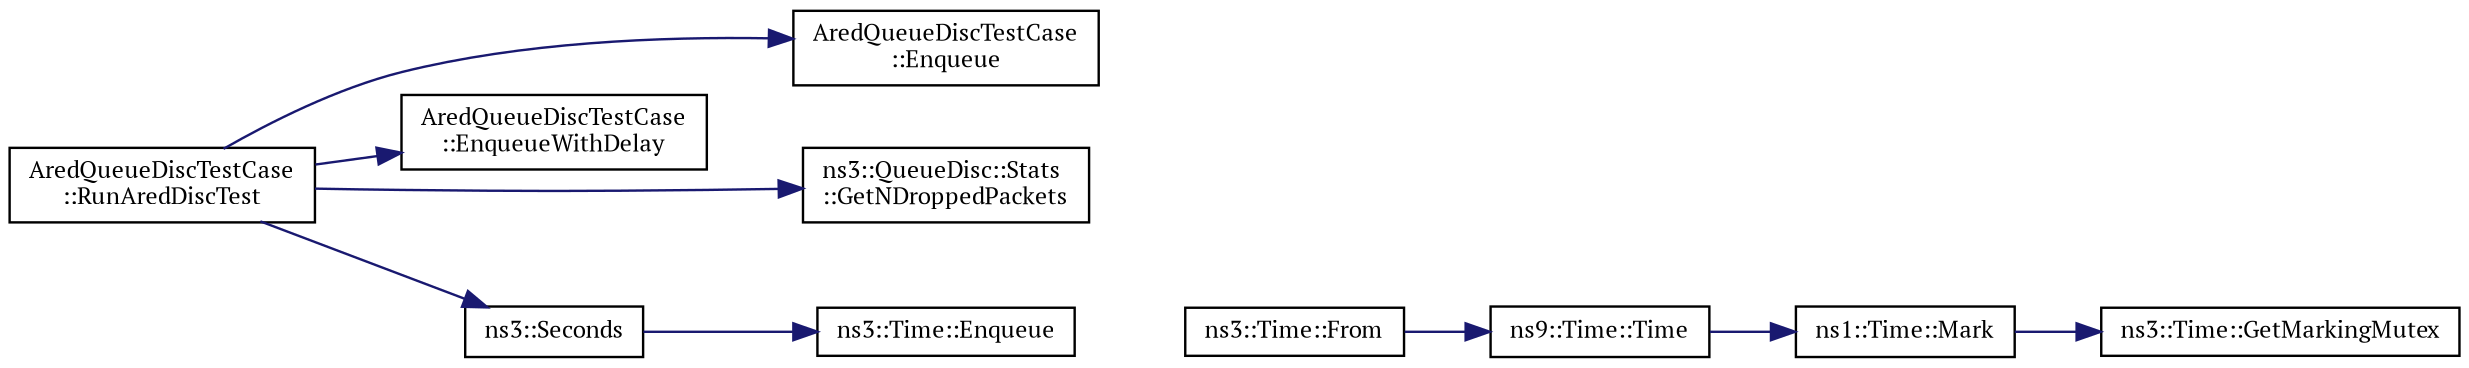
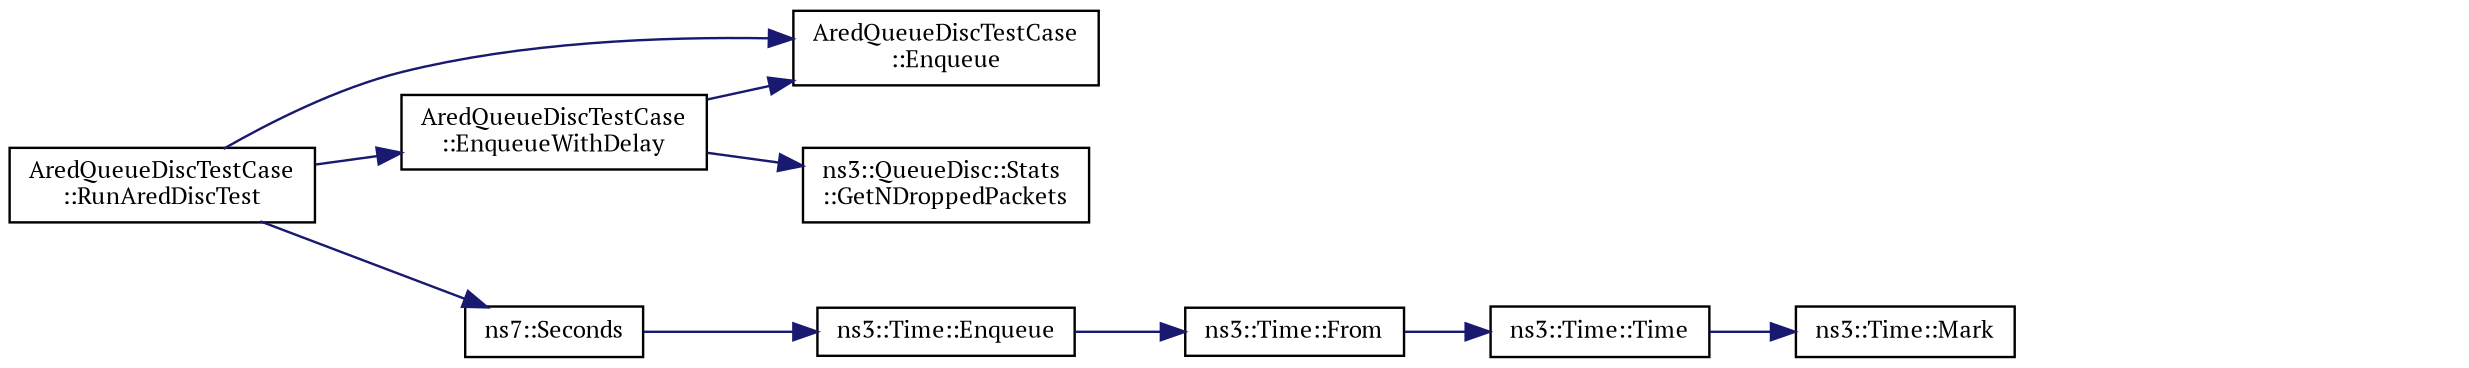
edge "AredQueueDiscTestCase ::EnqueueWithDelay" -> "AredQueueDiscTestCase ::Enqueue": added
edge "AredQueueDiscTestCase ::RunAredDiscTest" -> "ns3::QueueDisc::Stats ::GetNDroppedPackets": now "AredQueueDiscTestCase ::EnqueueWithDelay" -> "ns3::QueueDisc::Stats ::GetNDroppedPackets"
node "ns3::Seconds": label "ns3::Seconds" -> "ns7::Seconds"
edge "ns3::Time::Enqueue" -> "ns3::Time::From": added
node "ns9::Time::Time": label "ns9::Time::Time" -> "ns3::Time::Time"
node "ns1::Time::Mark": label "ns1::Time::Mark" -> "ns3::Time::Mark"
node "ns3::Time::GetMarkingMutex": removed
